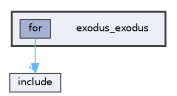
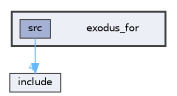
node "for": label "for" -> "src"
node "exodus_exodus": label "exodus_exodus" -> "exodus_for"
